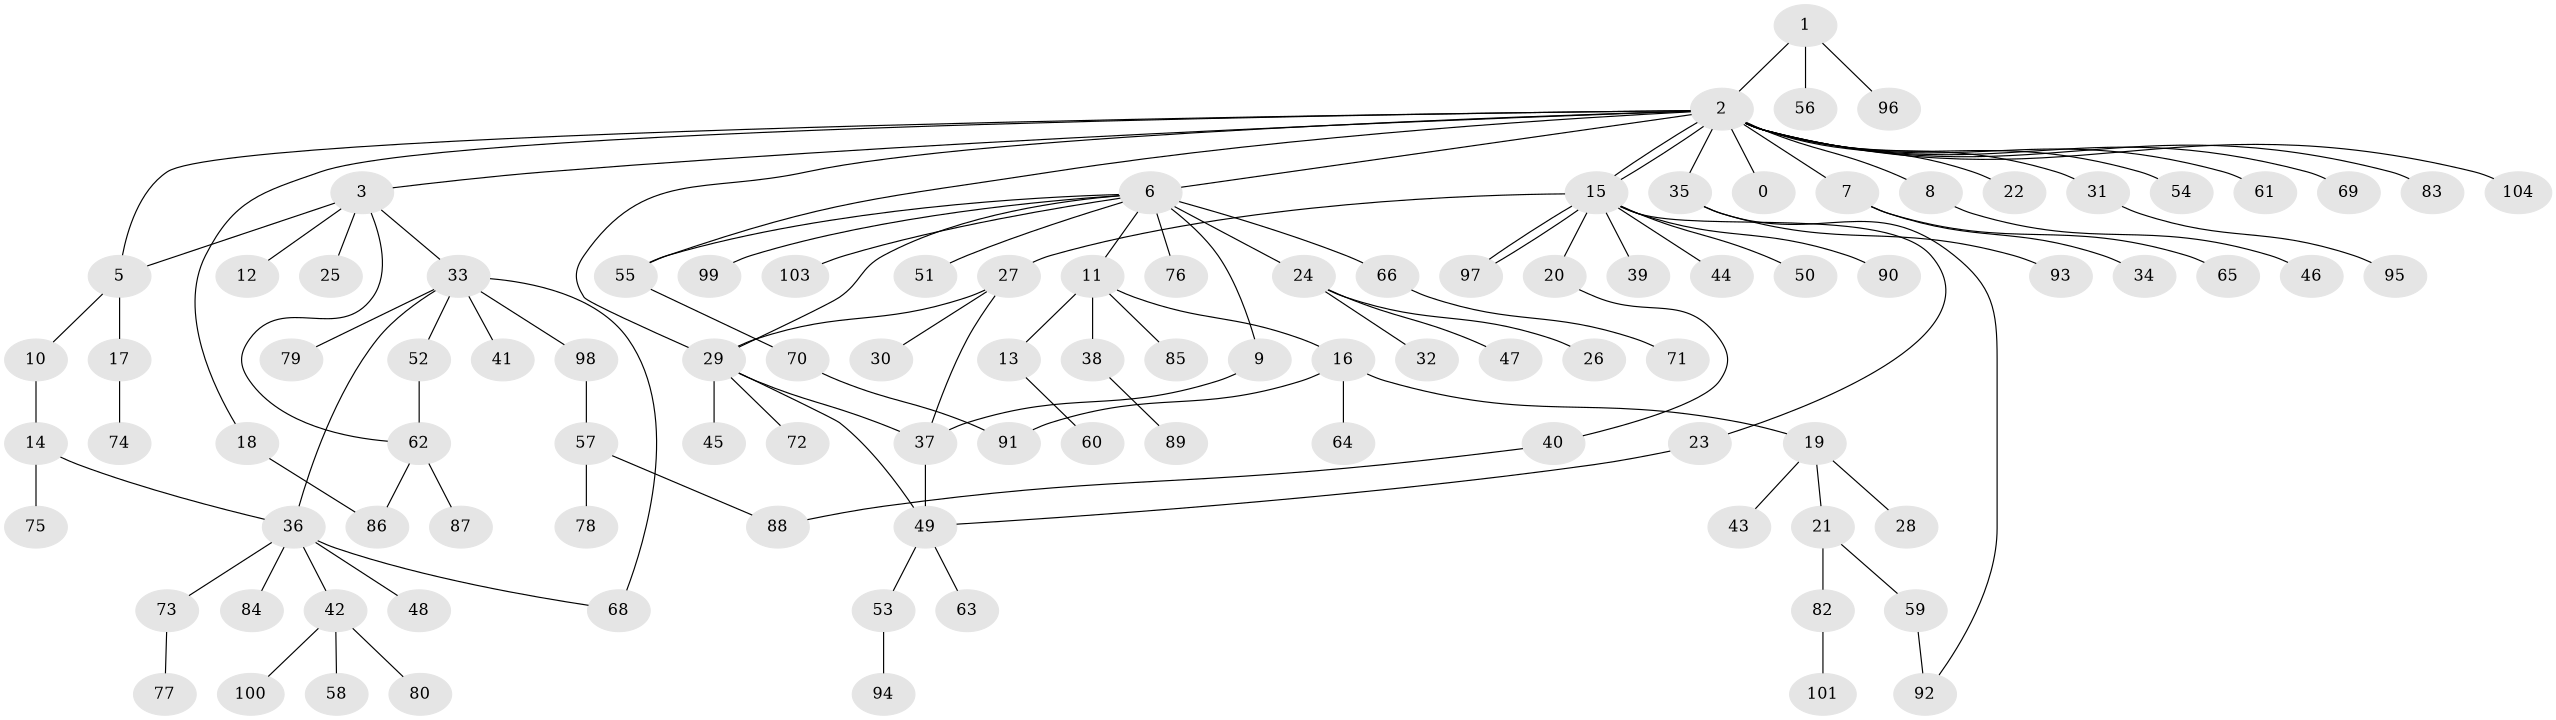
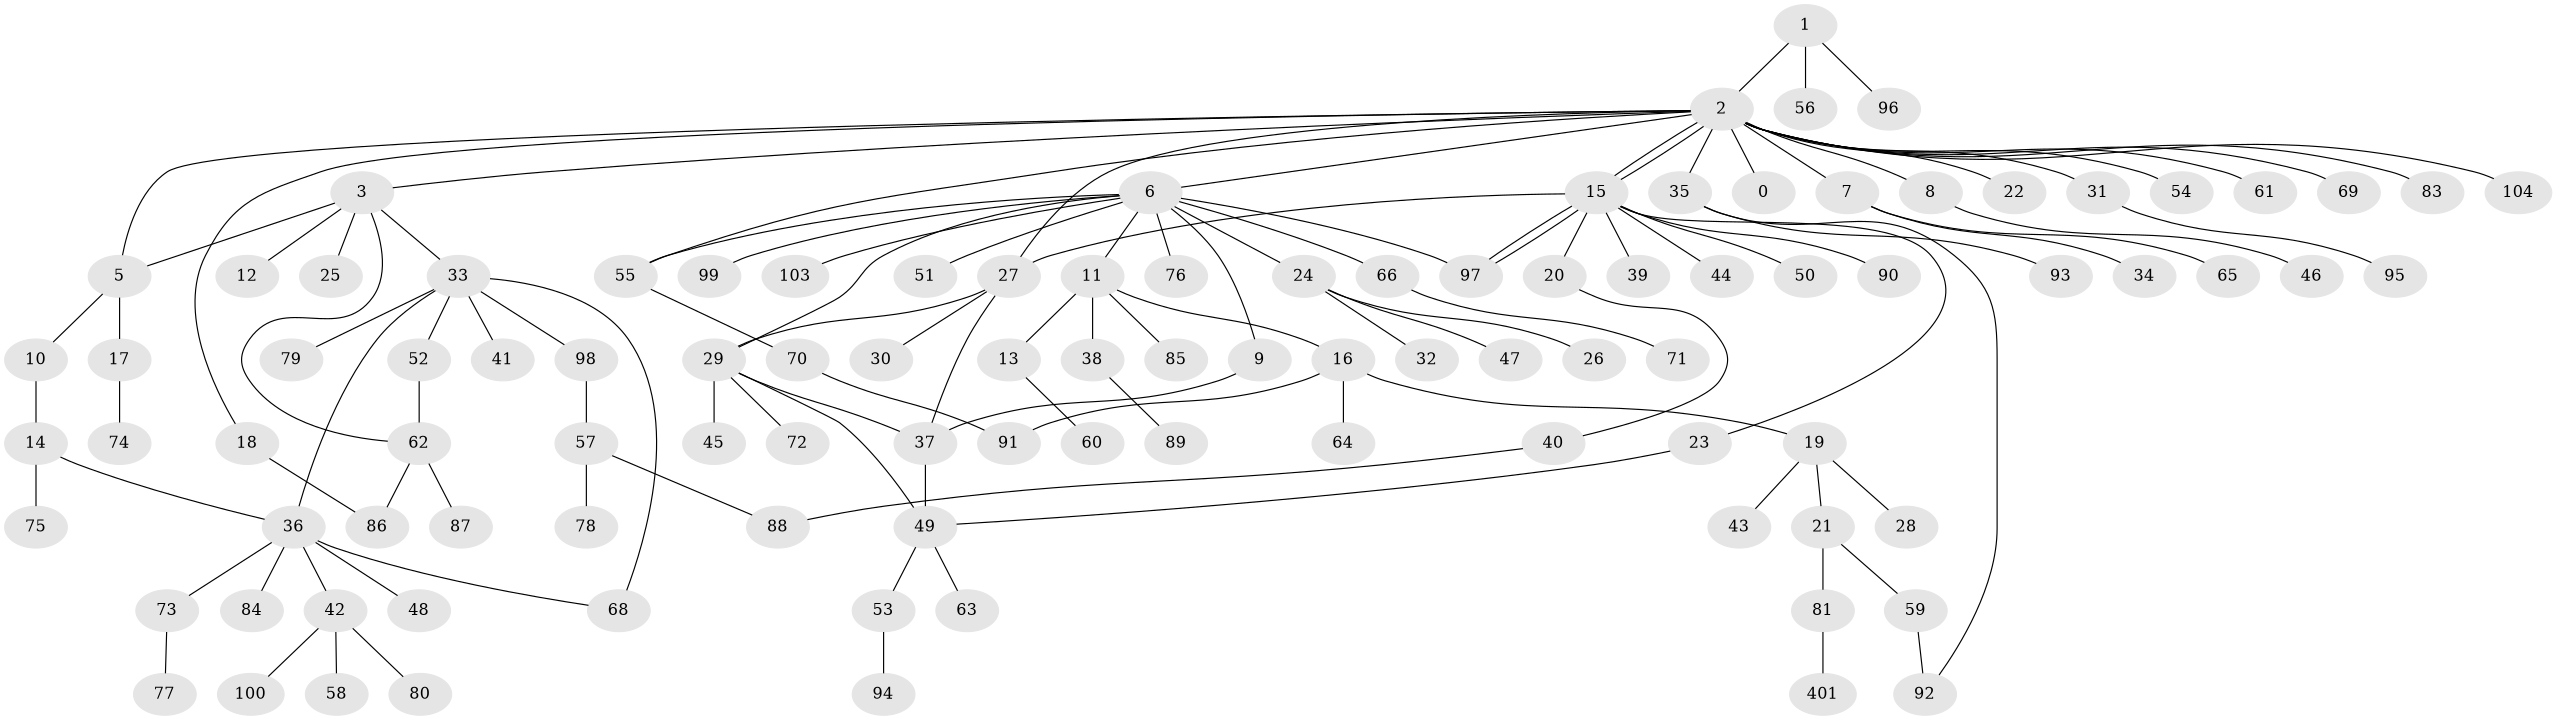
edge "2" -- "29": now "2" -- "27"
edge "6" -- "97": added
node "82": label "82" -> "81"
node "101": label "101" -> "401"
